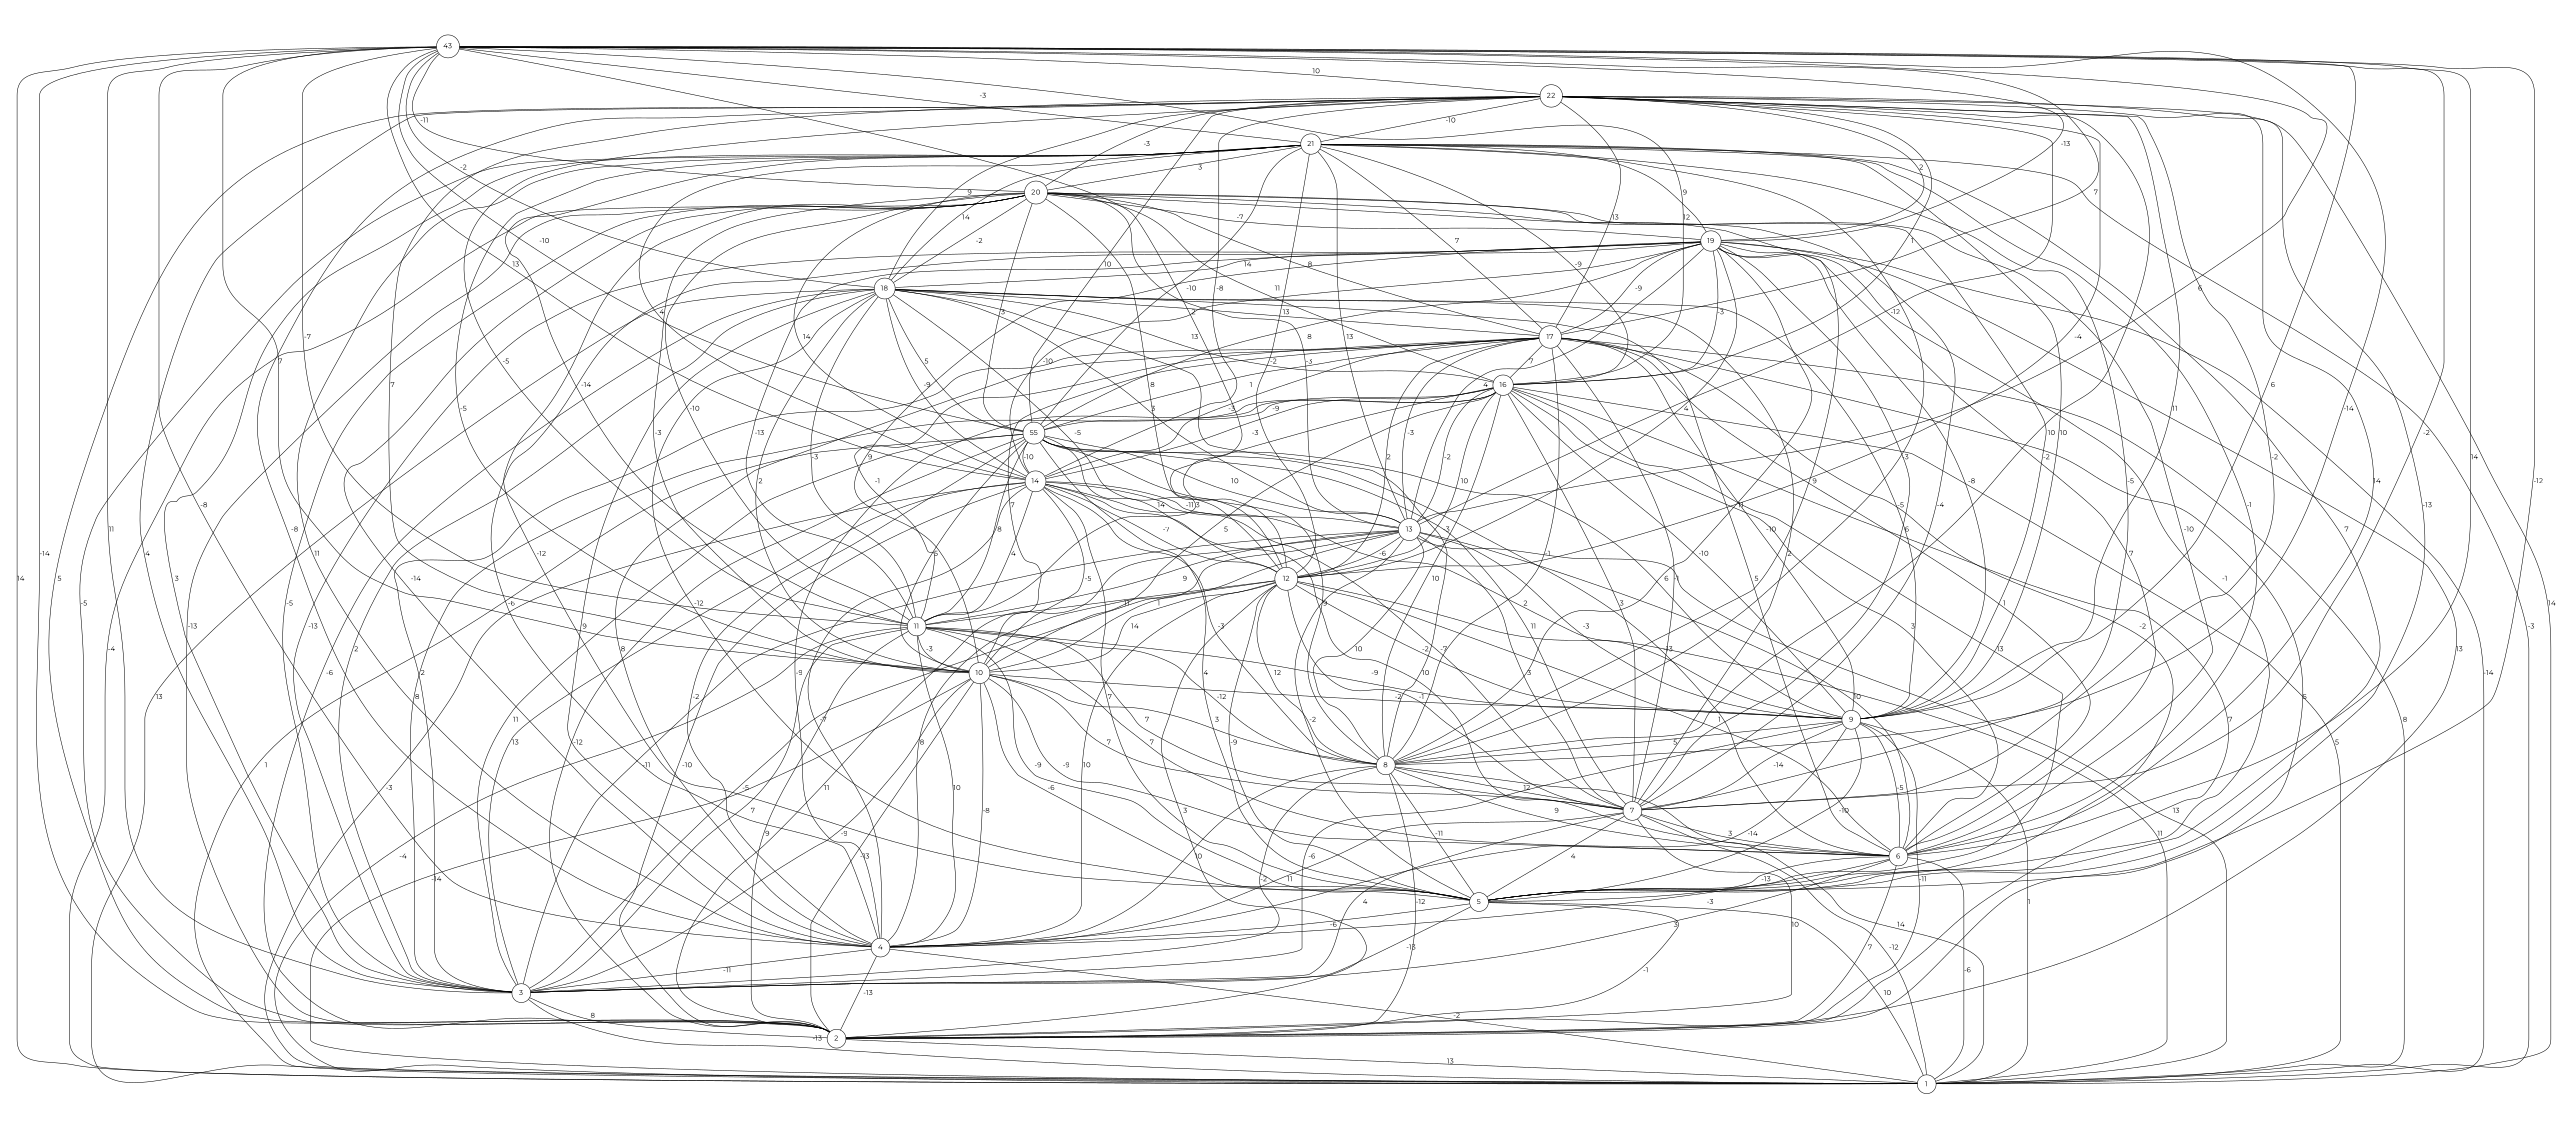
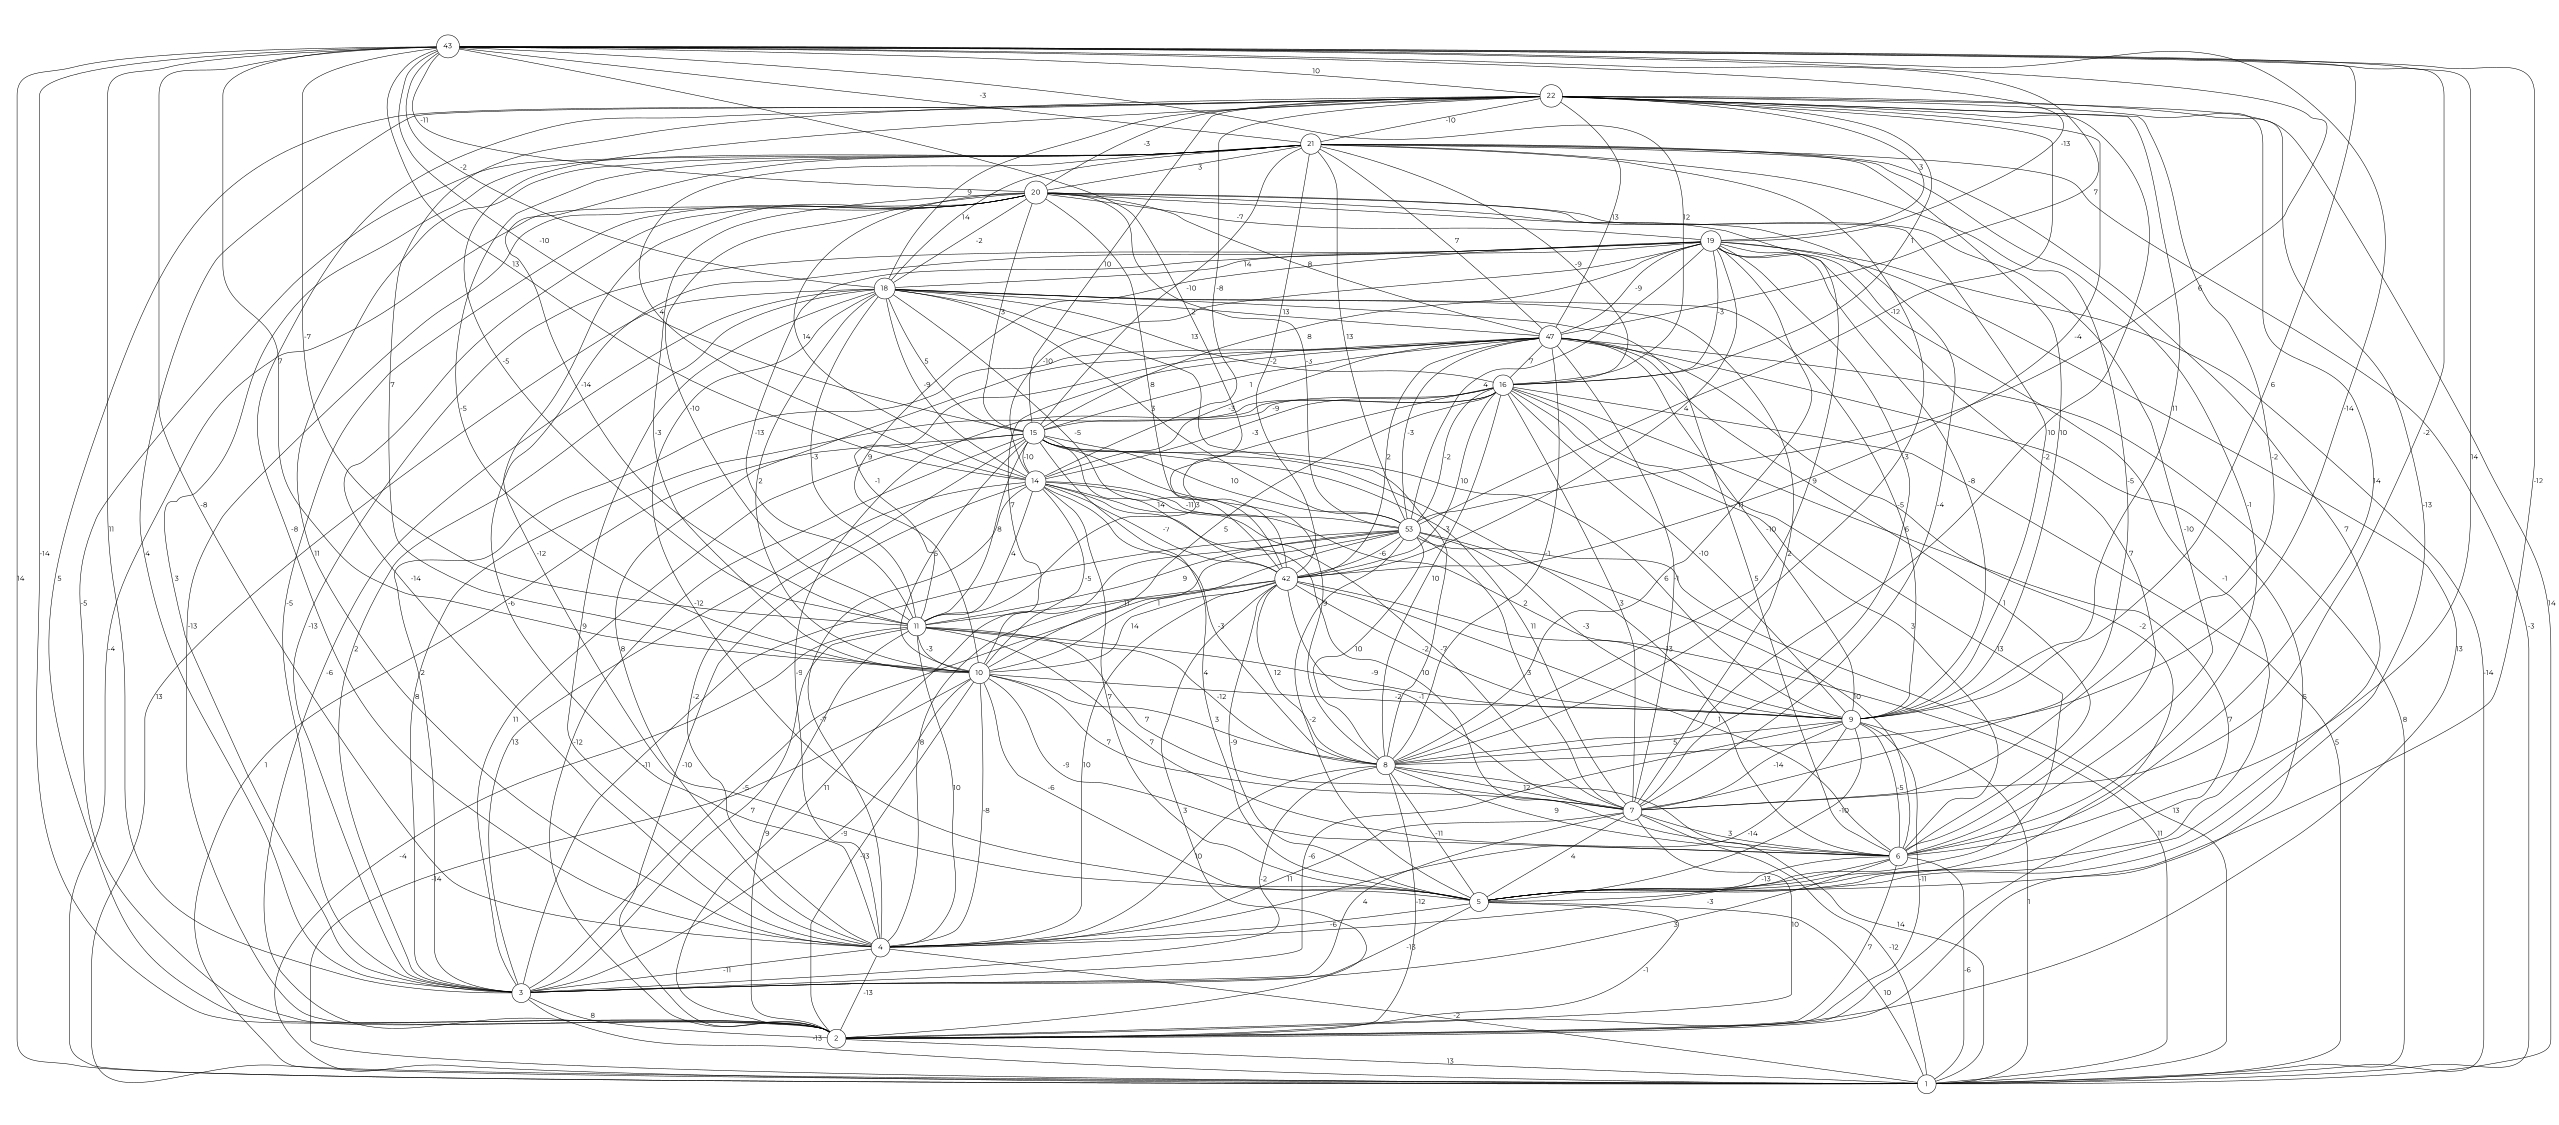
edge "21" -- "19": removed, label "9"
edge "22" -- "19": label "2" -> "3"
edge "20" -- "16": removed, label "11"
node "17": label "17" -> "47"
node "55": label "55" -> "15"
node "13": label "13" -> "53"
node "12": label "12" -> "42"
edge "11" -- "5": removed, label "-9"
edge "14" -- "1": removed, label "-3"
